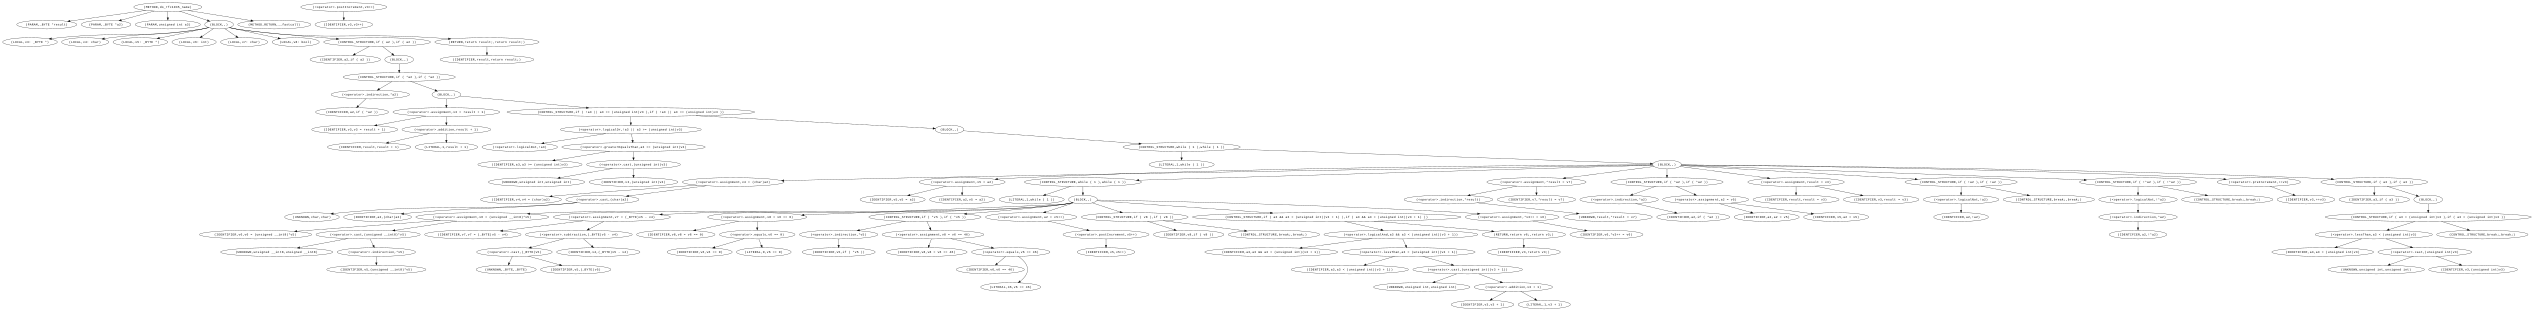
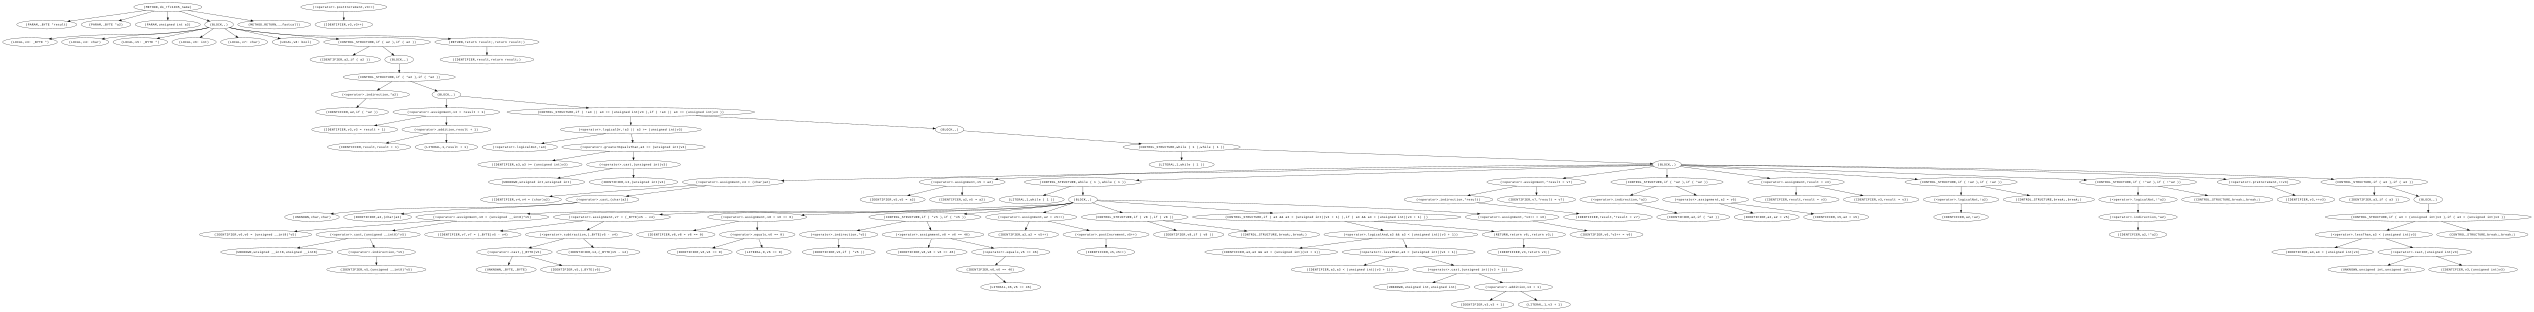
node "(UNKNOWN,result,*result = v7)": label "(UNKNOWN,result,*result = v7)" -> "(IDENTIFIER,result,*result = v7)"
node "(IDENTIFIER,a2,a2 = v5++)": added
edge "(<operator>.equals,v6 == 46)" -> "(LITERAL,46,v6 == 46)": now "(IDENTIFIER,v6,v6 == 46)" -> "(LITERAL,46,v6 == 46)"
